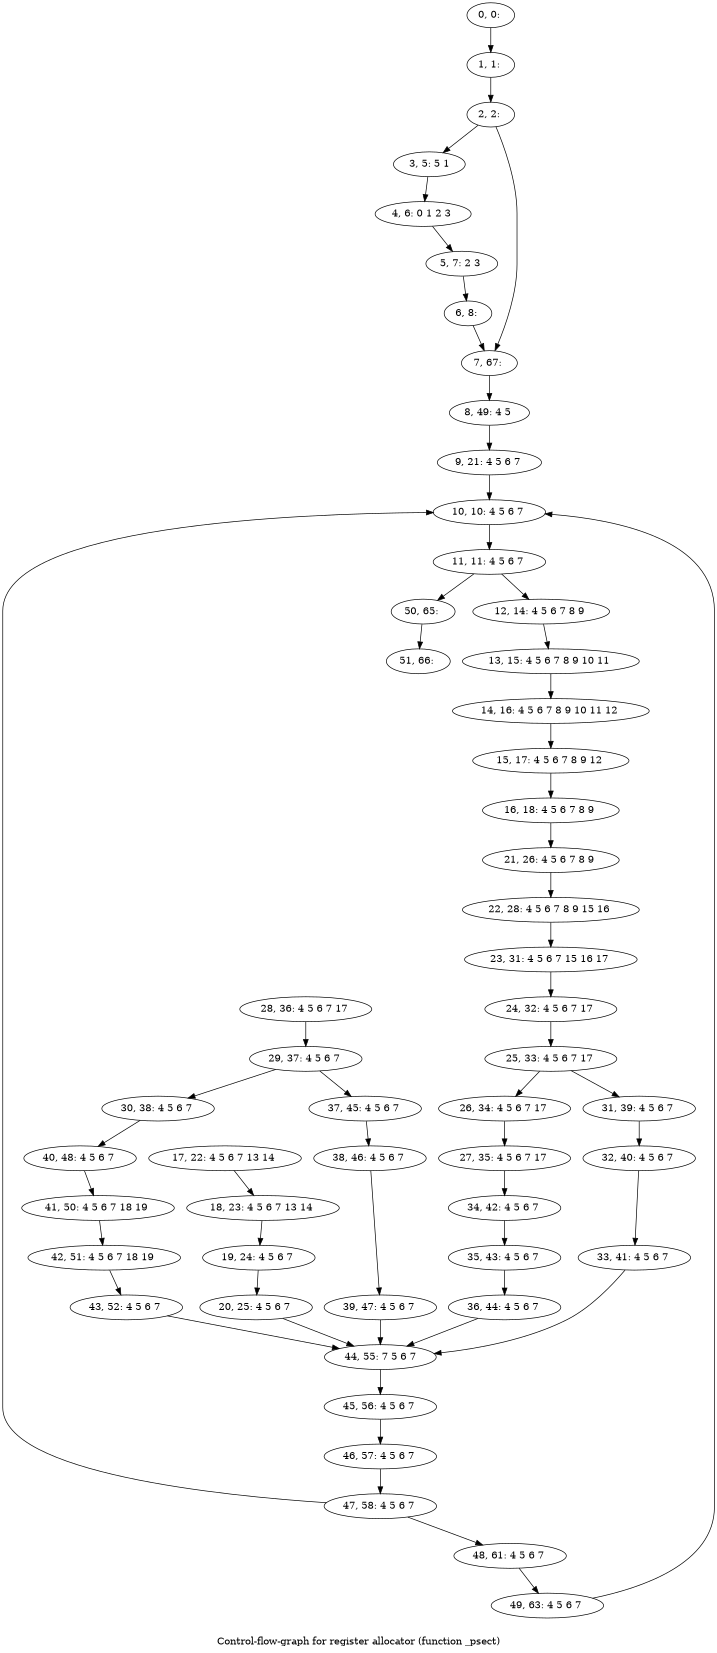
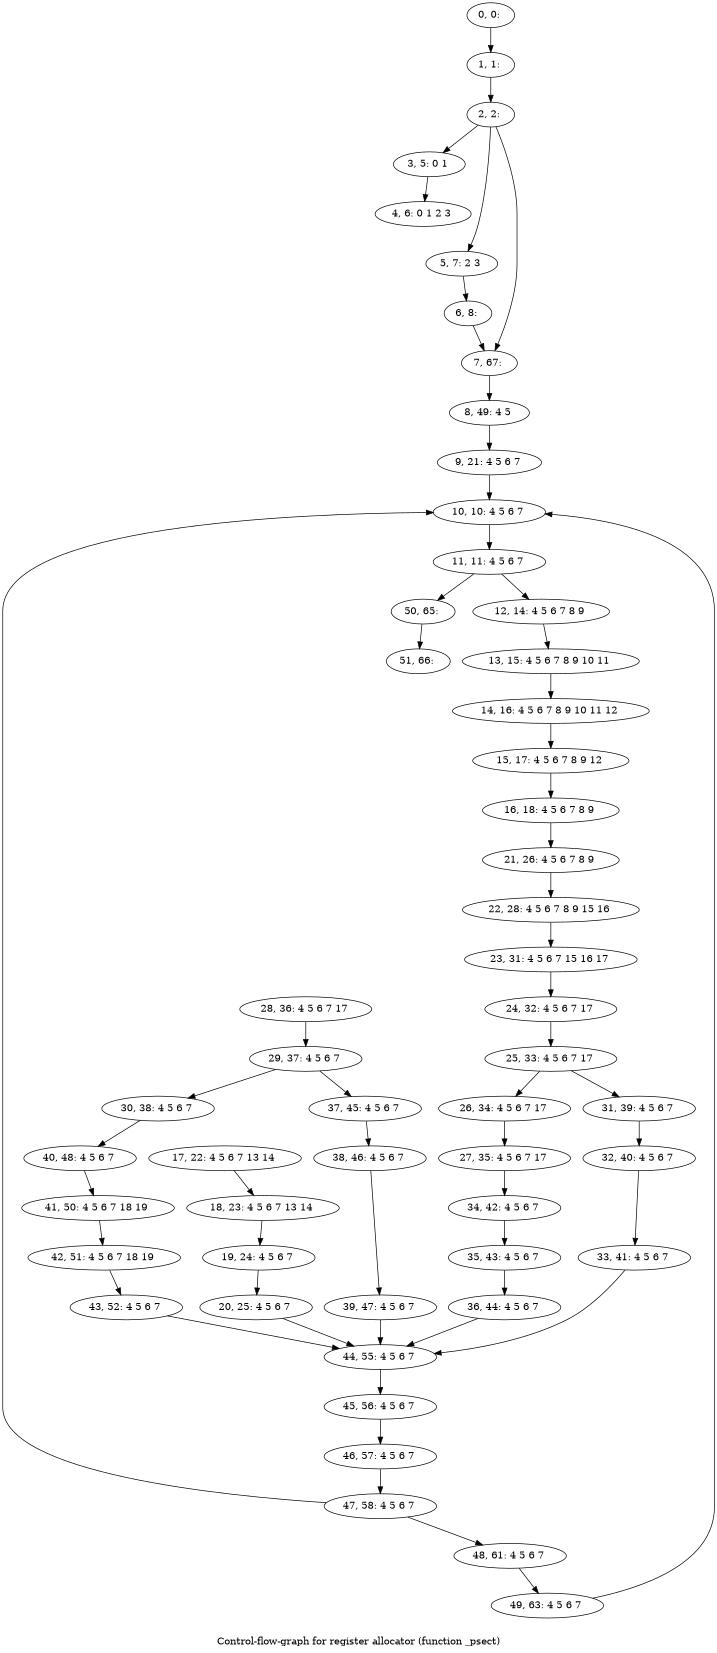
node "3, 5: 5 1": label "3, 5: 5 1" -> "3, 5: 0 1"
edge "4, 6: 0 1 2 3" -> "5, 7: 2 3": now "2, 2:" -> "5, 7: 2 3"
node "44, 55: 7 5 6 7": label "44, 55: 7 5 6 7" -> "44, 55: 4 5 6 7"
